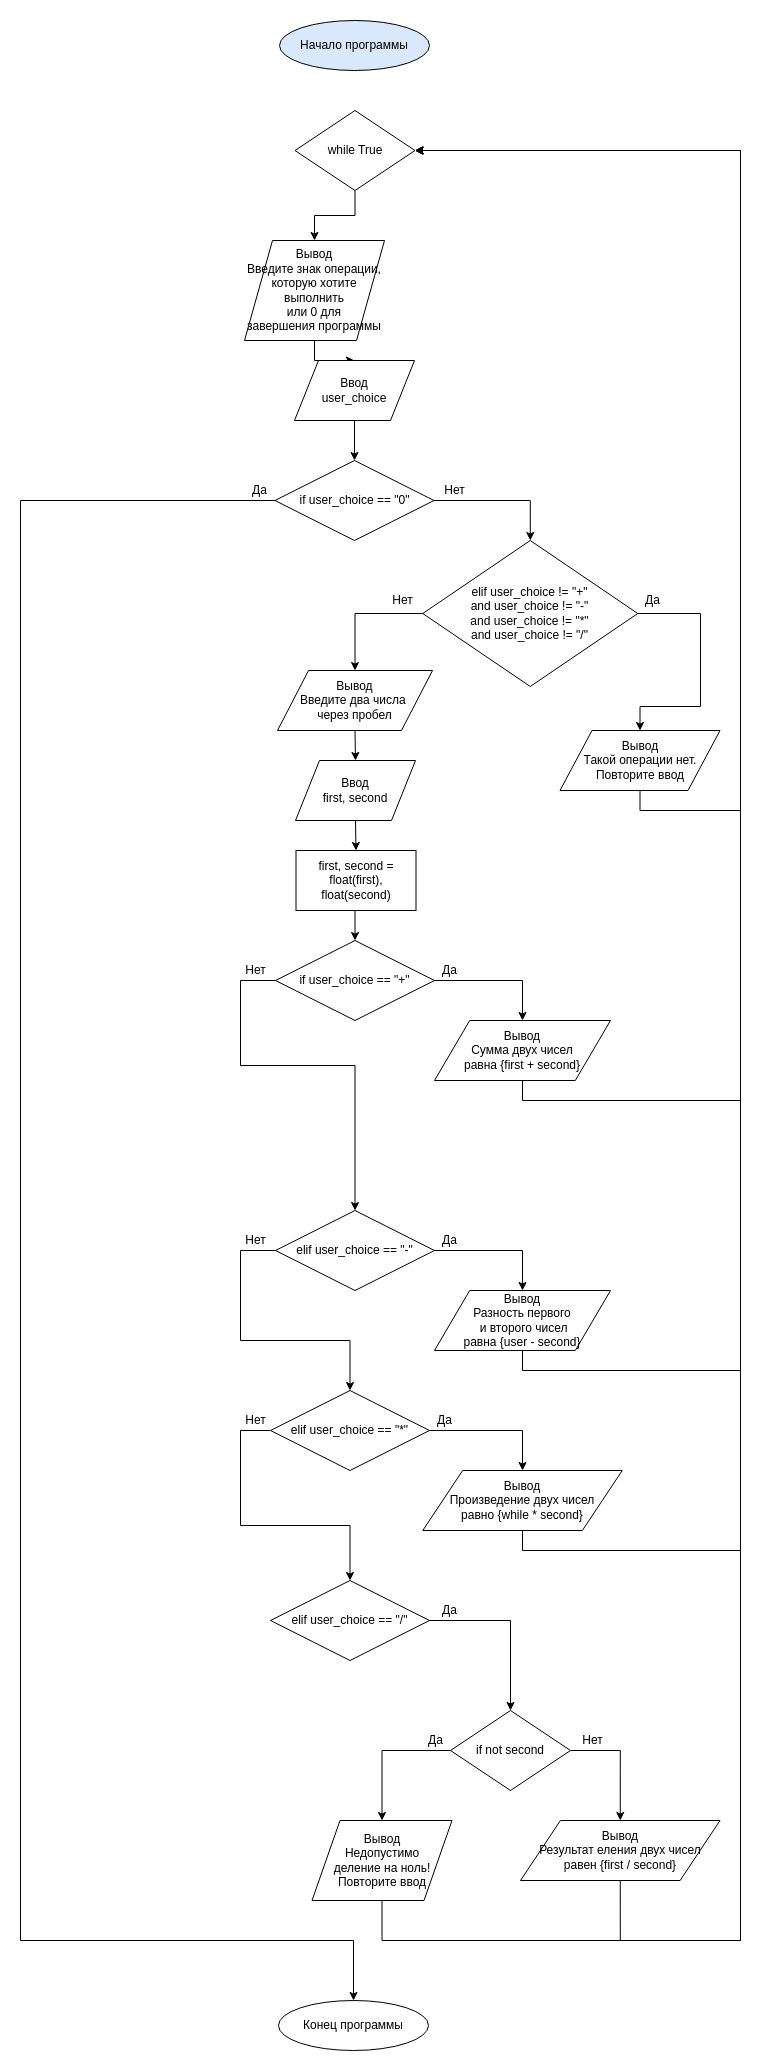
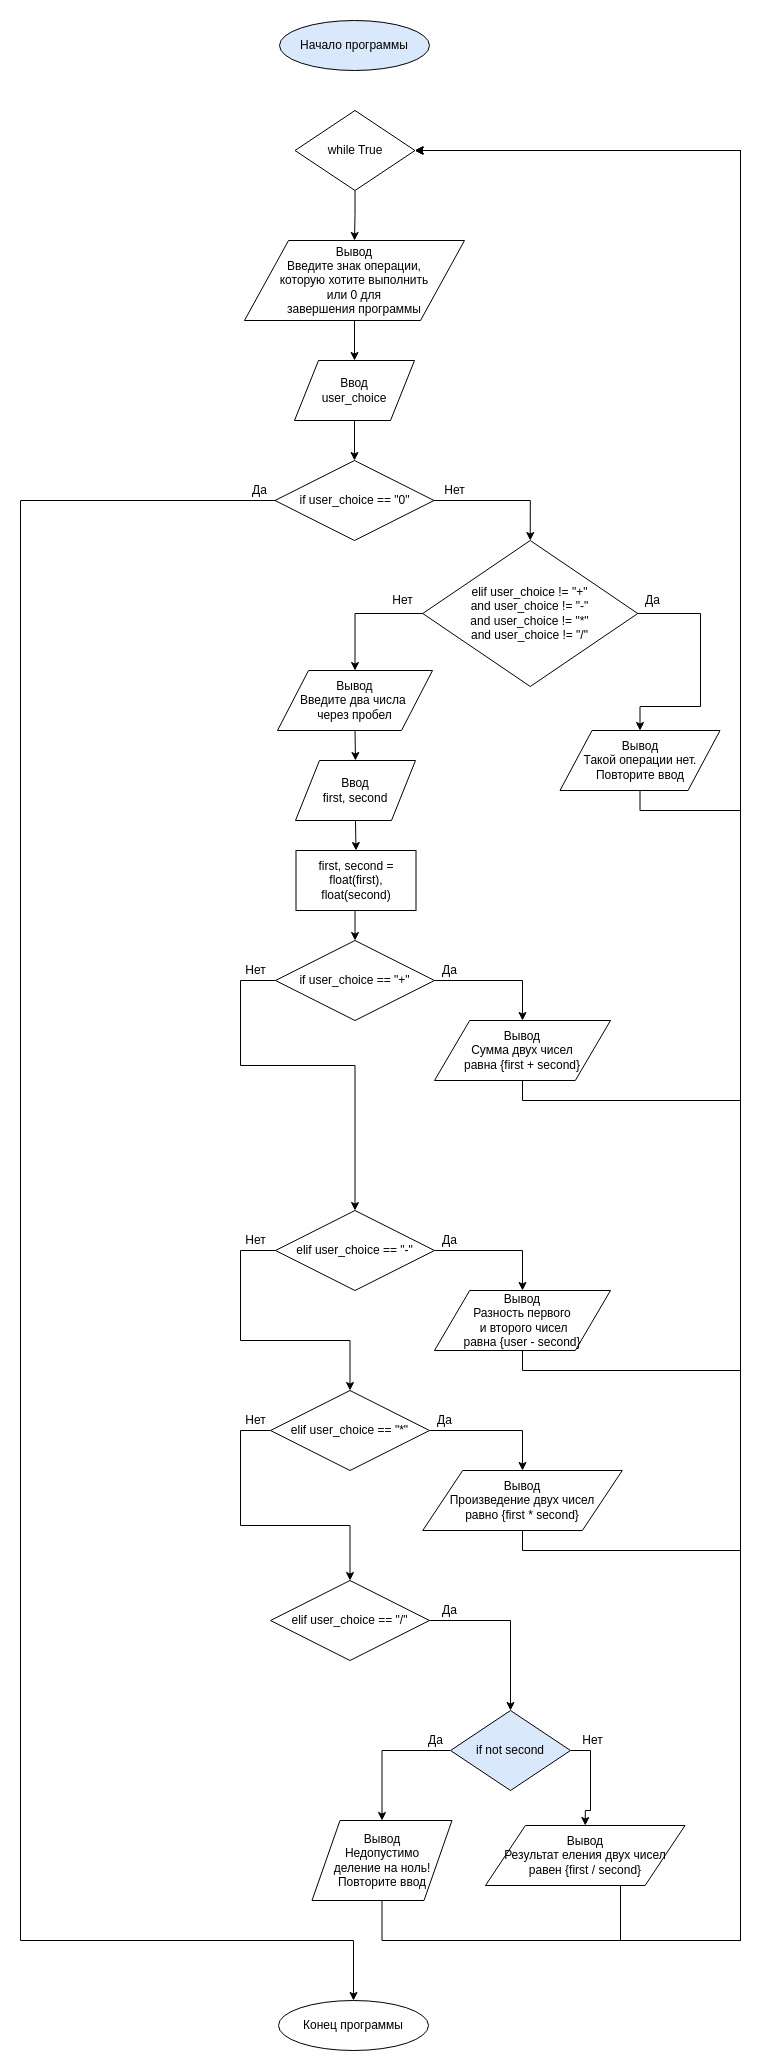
node "Вывод Введите знак операции, которую хотите выполнить или 0 для завершения программы": size 140x100 -> 220x80
node "Вывод Произведение двух чисел равно {while * second}": label "Вывод Произведение двух чисел равно {while * second}" -> "Вывод Произведение двух чисел равно {first * second}"
node "if not second": fillcolor #ffffff -> #dae8fc
node "Вывод Результат еления двух чисел равен {first / second}": moved (620, 1851) -> (585, 1856)
